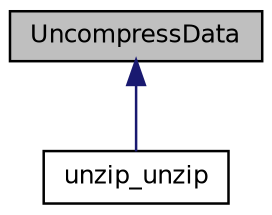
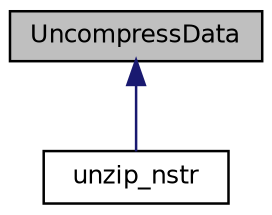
node "unzip_unzip": label "unzip_unzip" -> "unzip_nstr"
